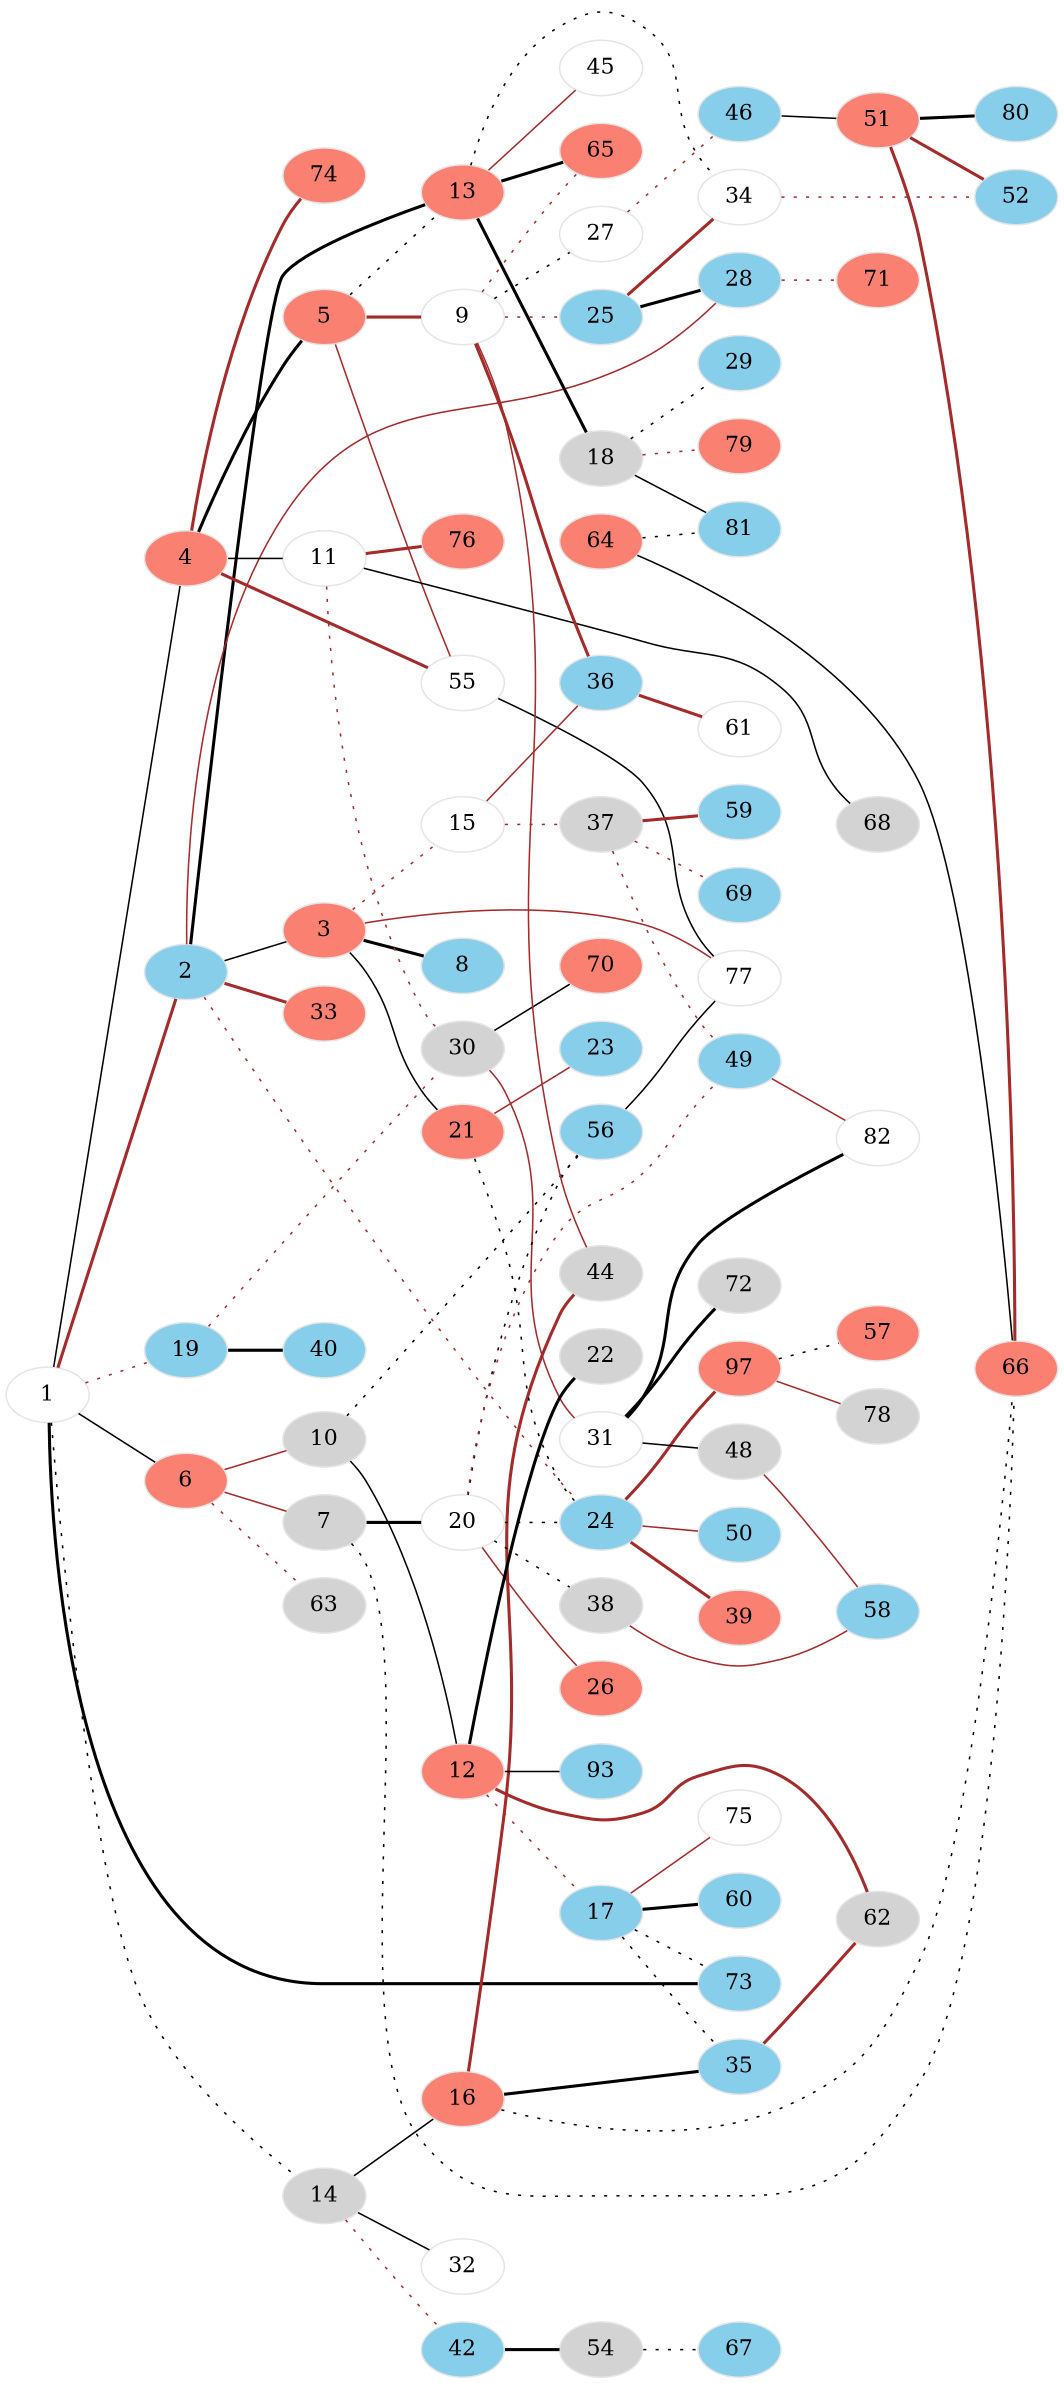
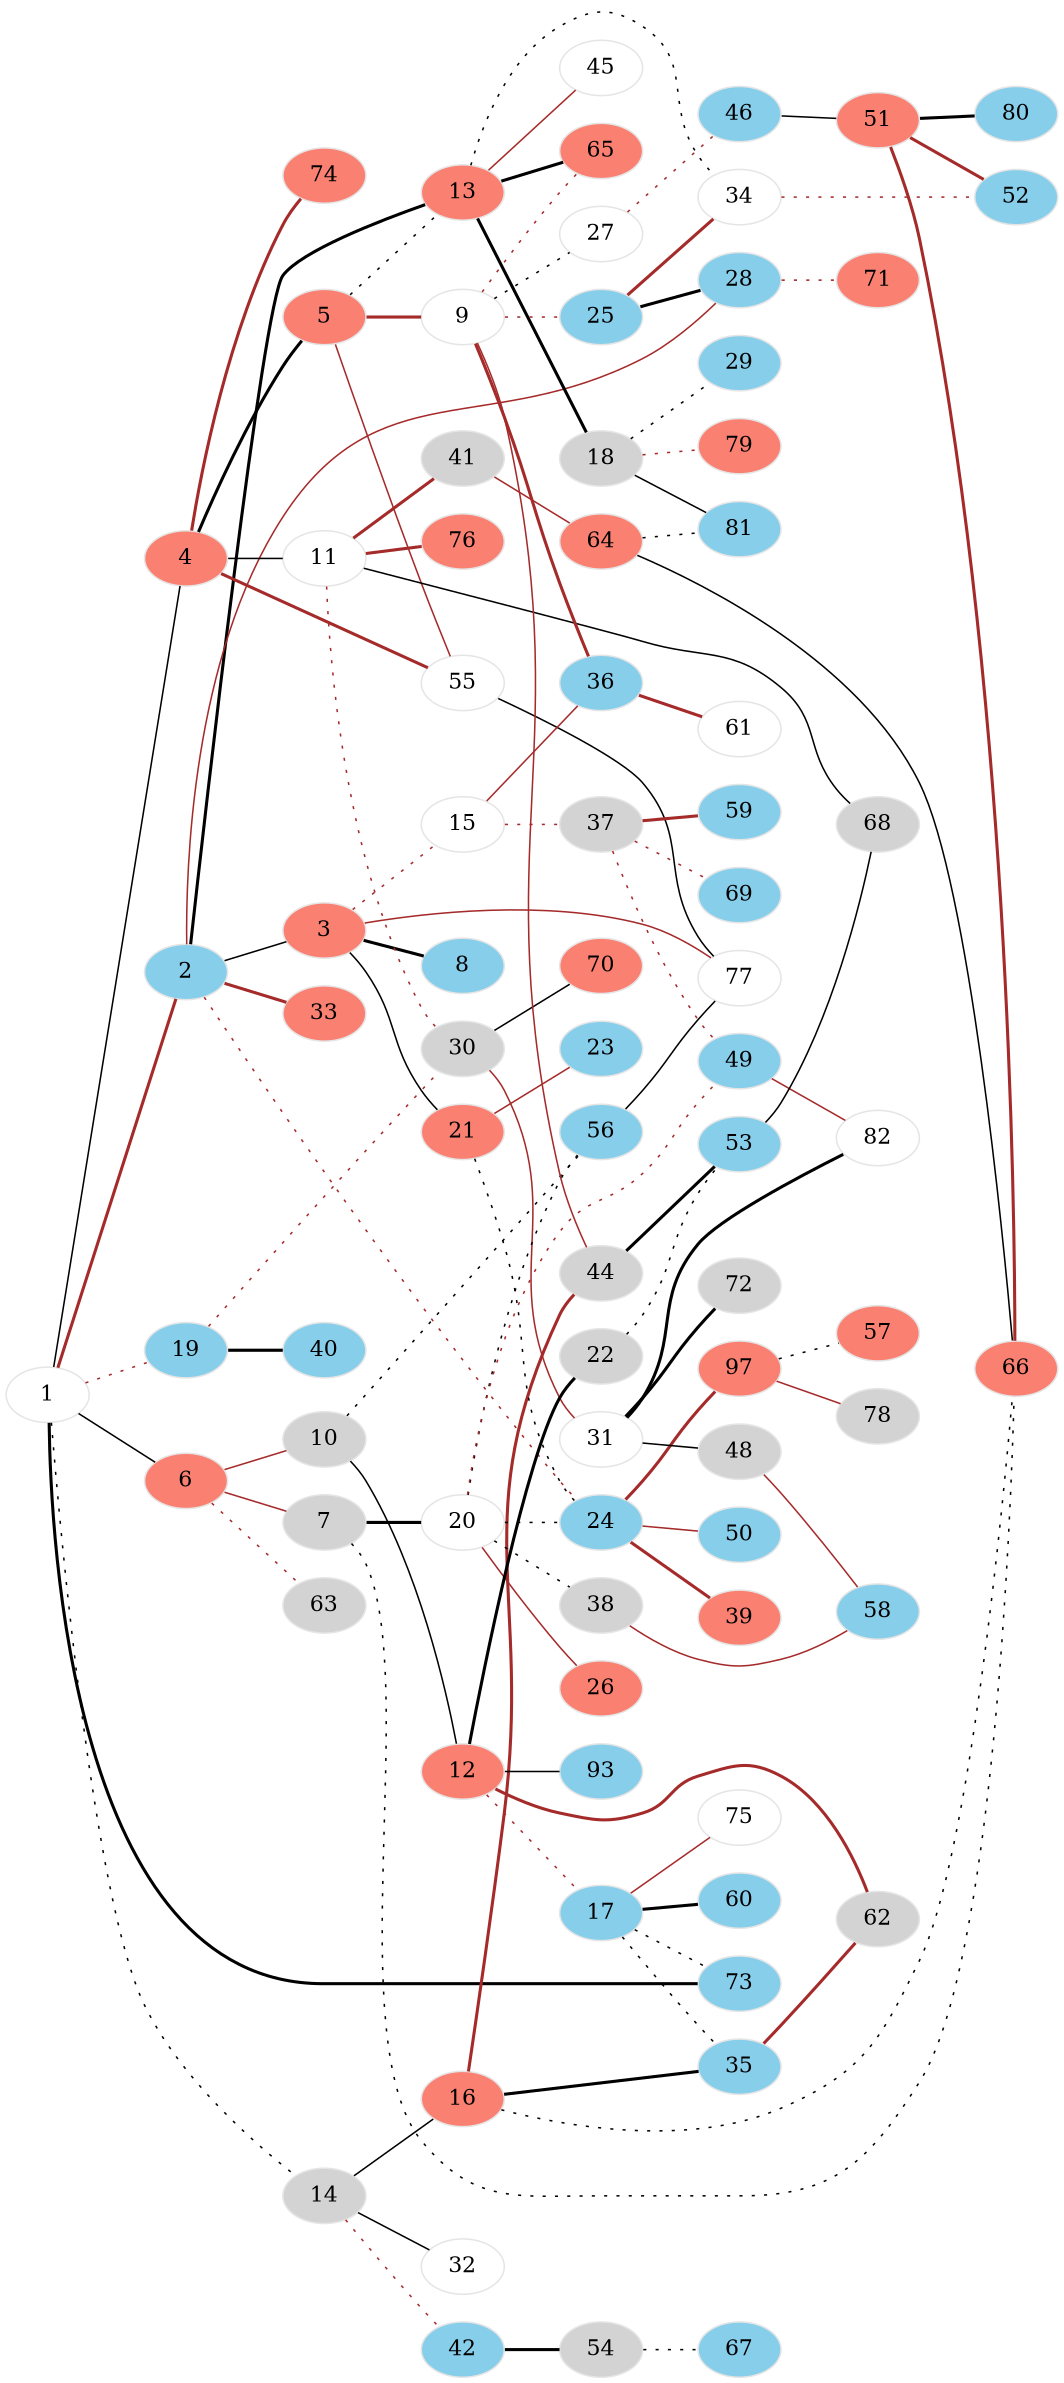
node "41": added
node "53": added
